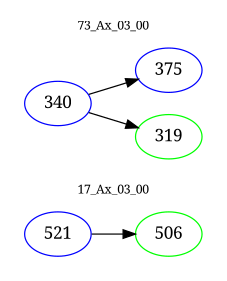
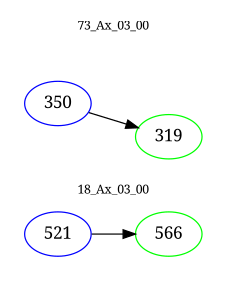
node "375": removed
node "340": label "340" -> "350"
cluster "17_Ax_03_00": label "17_Ax_03_00" -> "18_Ax_03_00"
node "506": label "506" -> "566"
